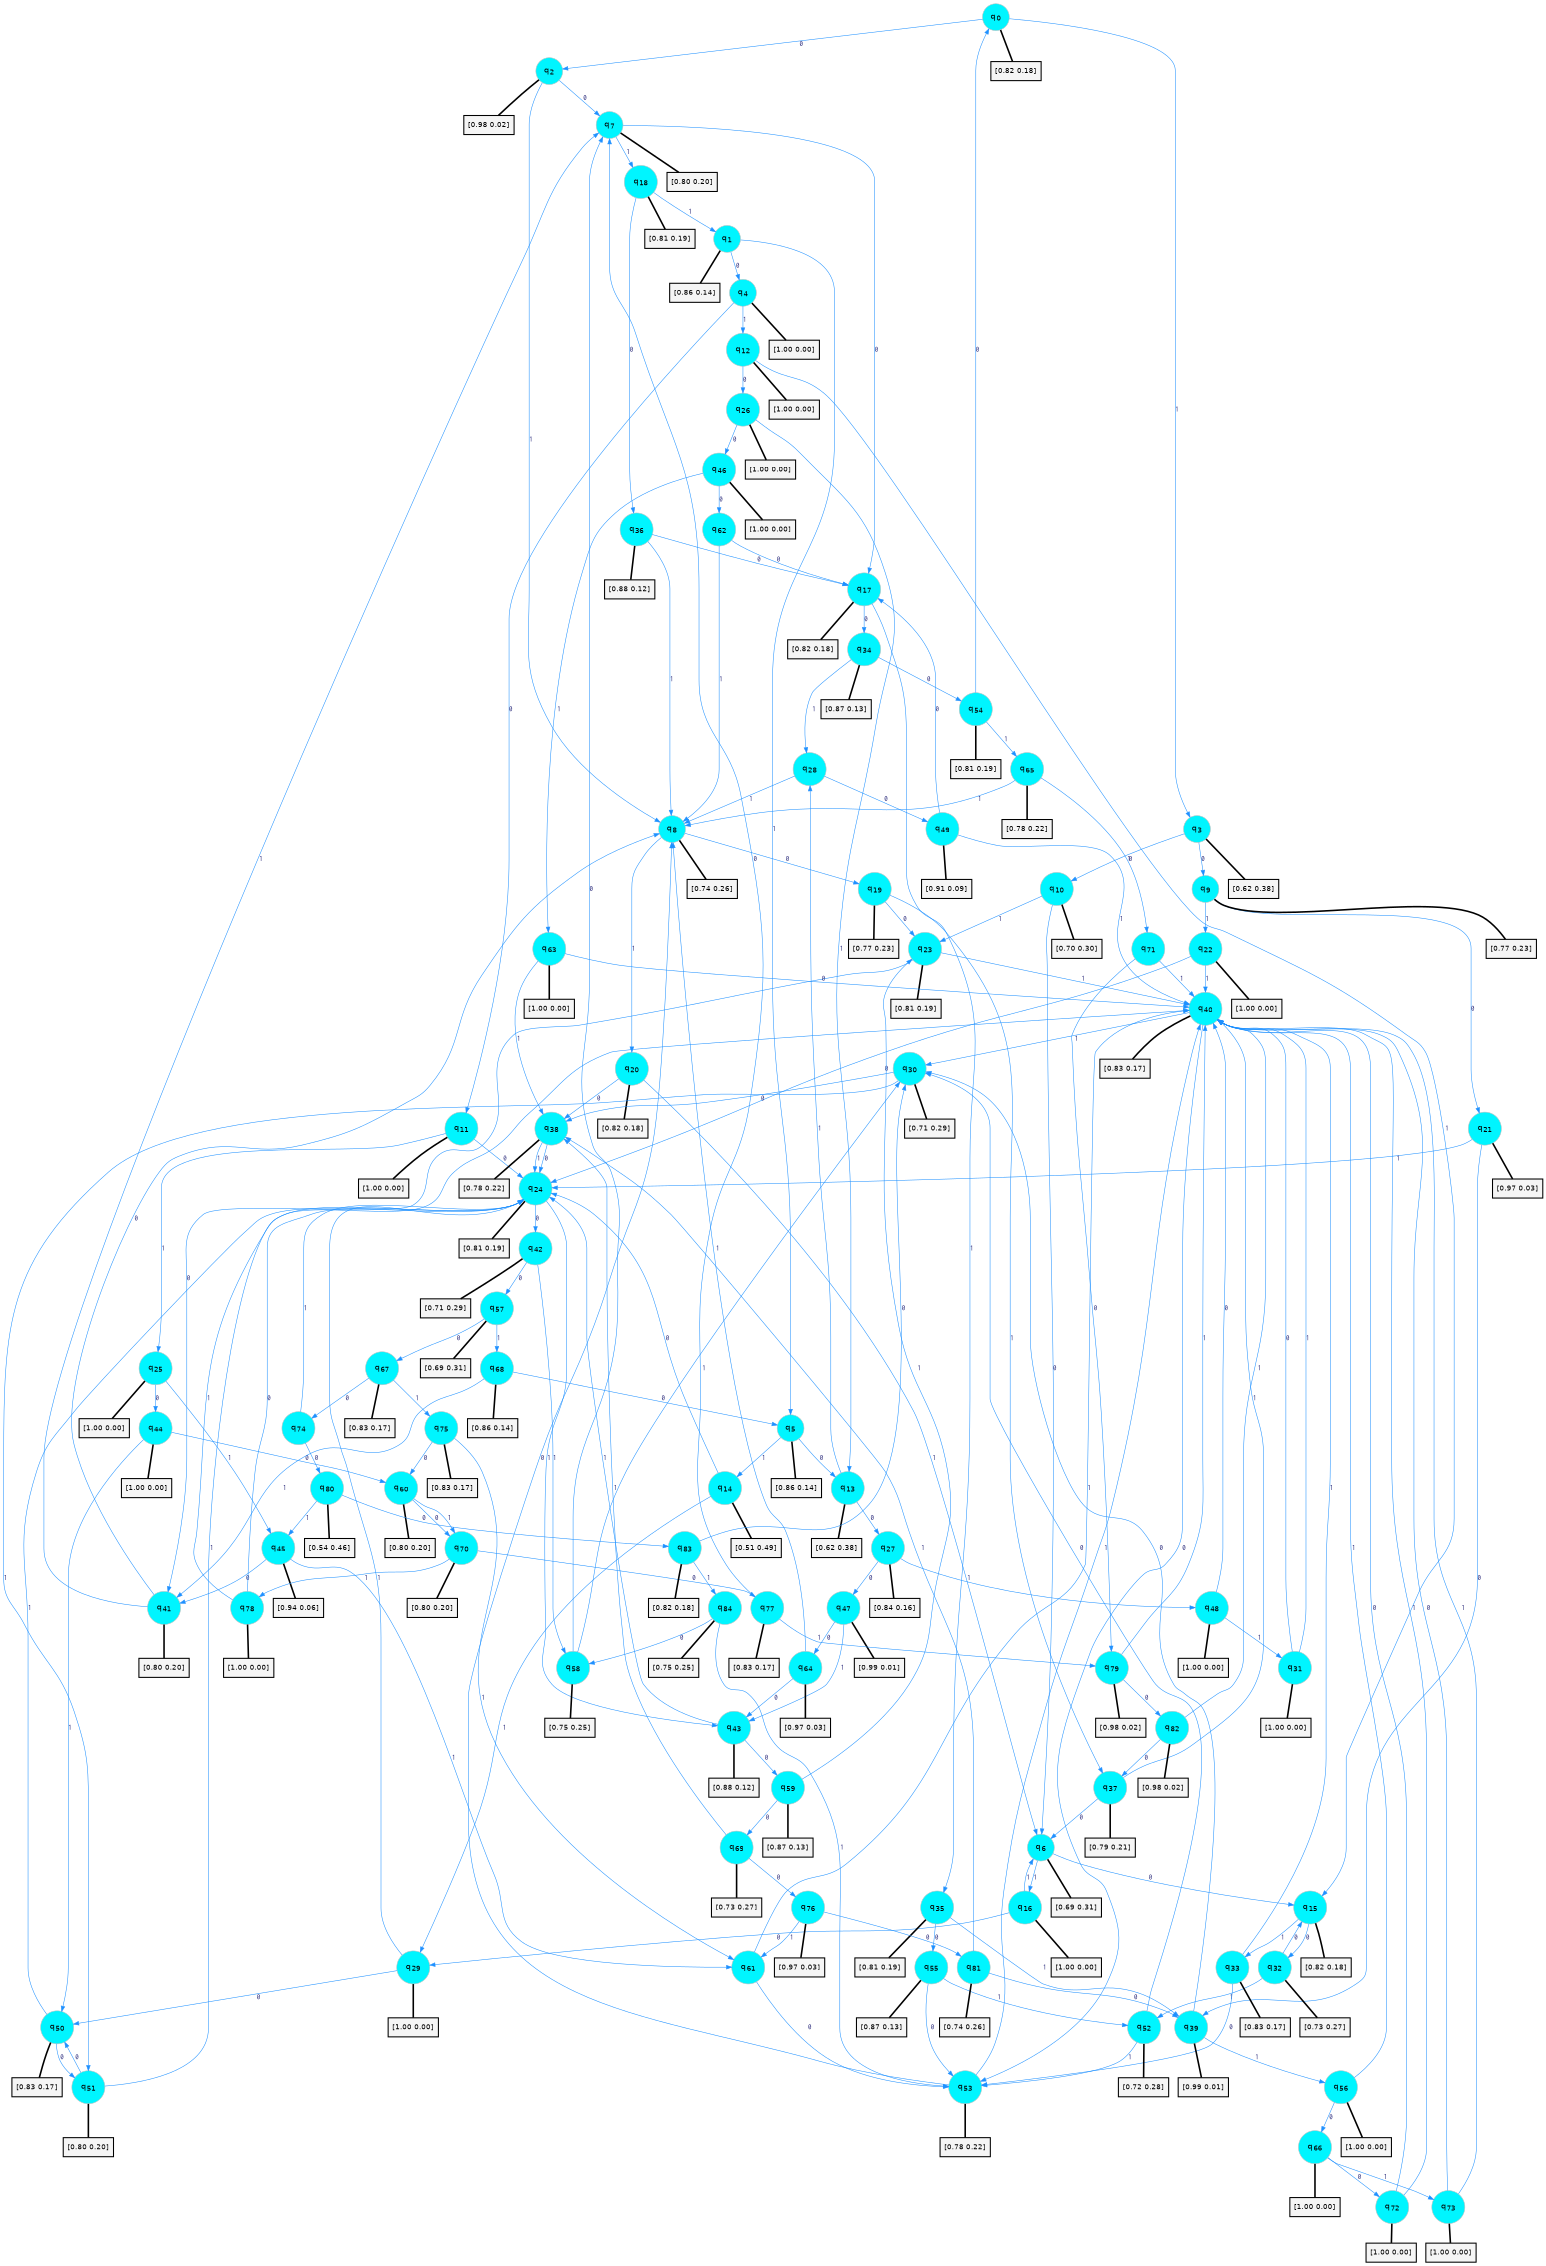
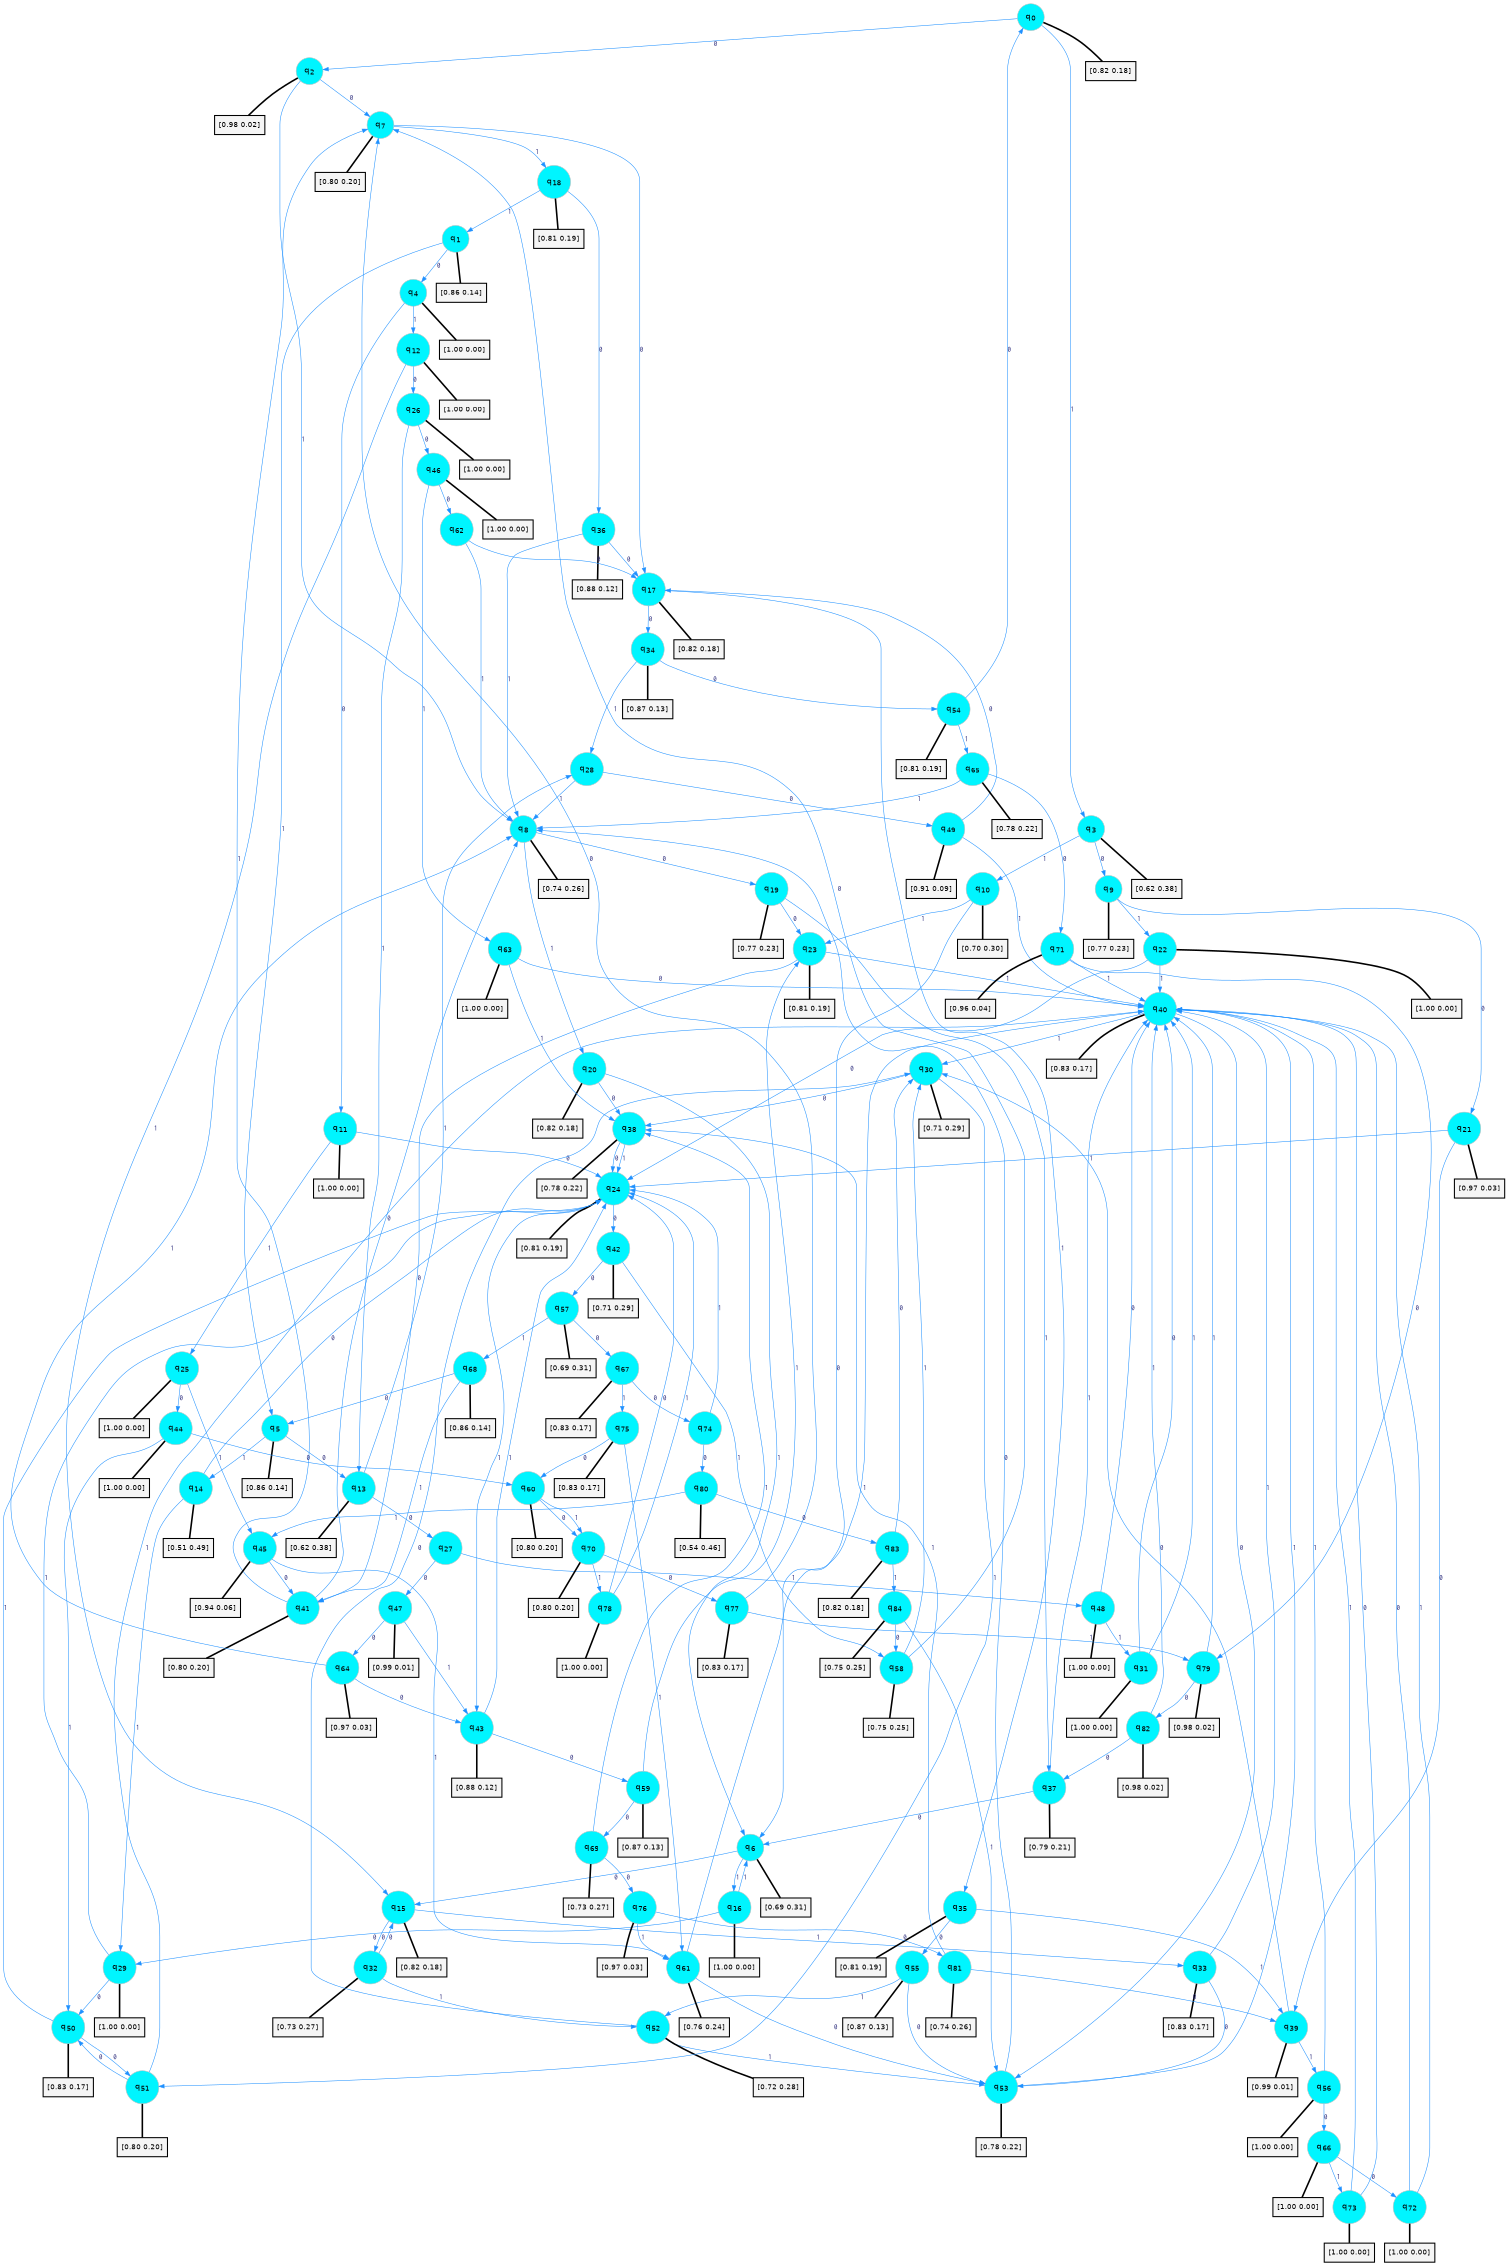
node "[0.96 0.04]": added
node "[0.84 0.16]": removed
node "[0.76 0.24]": added
